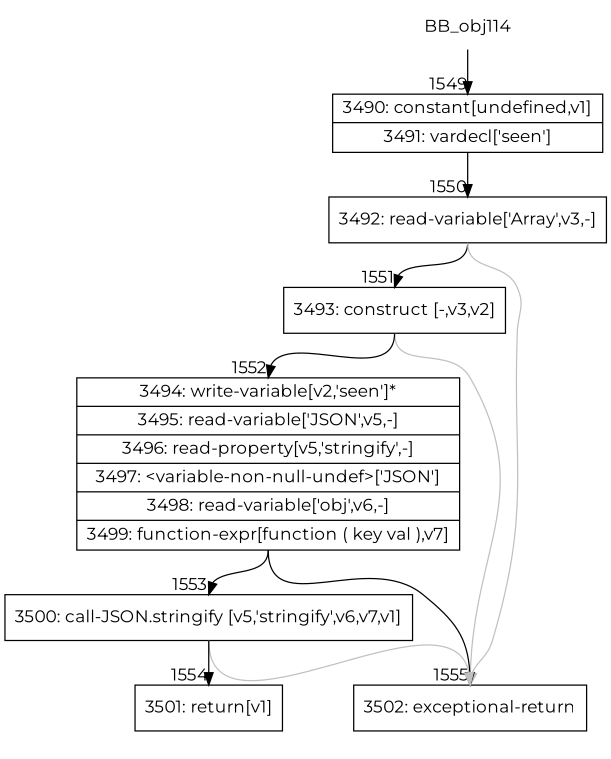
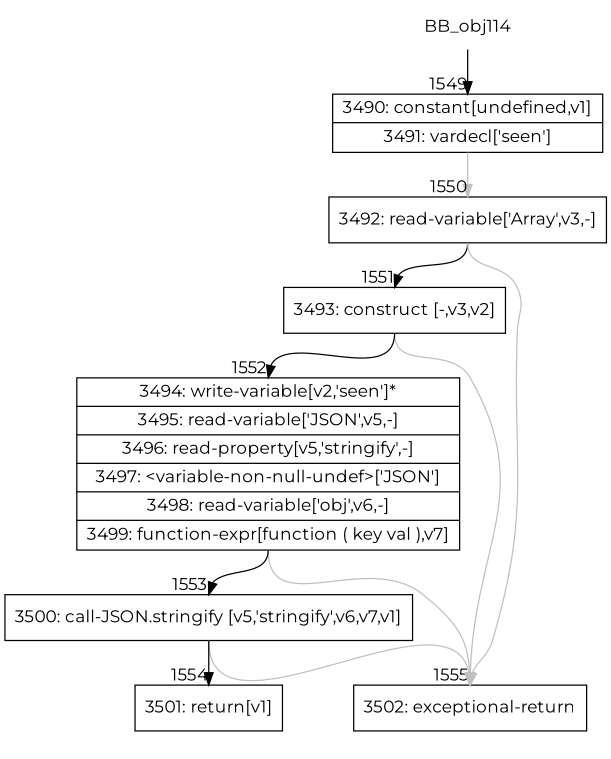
edge "3490: constant[undefined,v1]" -> "3492: read-variable['Array',v3,-]": color black -> gray
edge "3494: write-variable[v2,'seen']*" -> "3502: exceptional-return": color black -> gray
